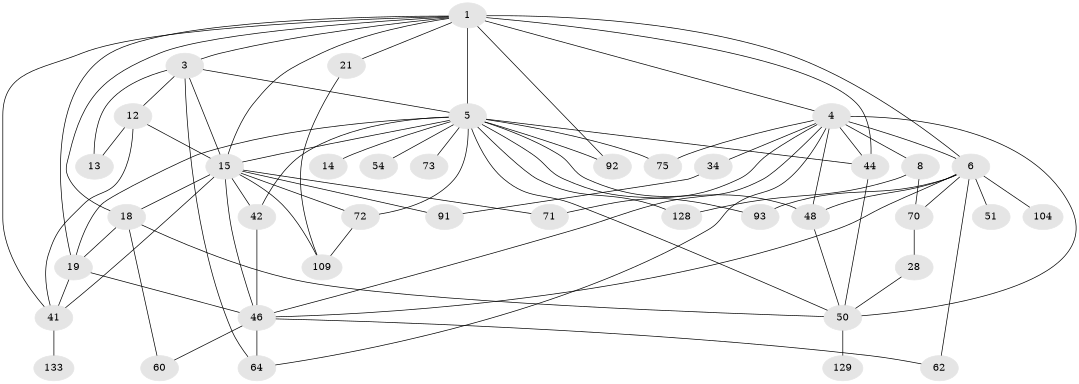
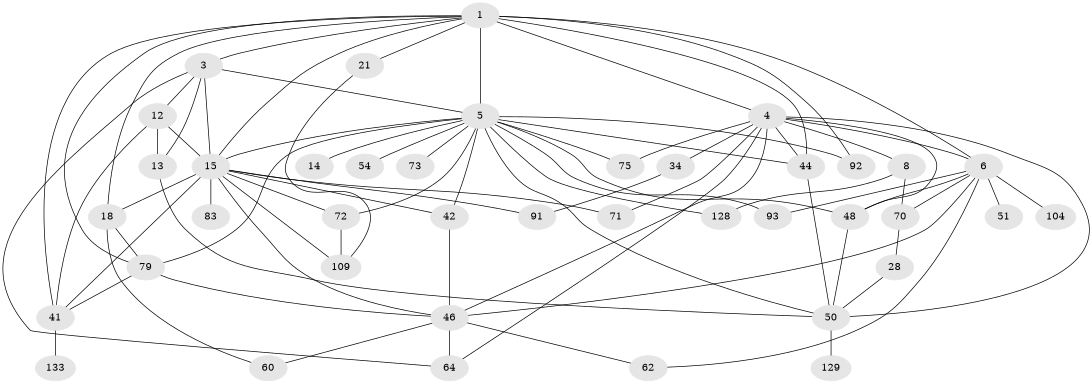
node "83": added
node "19": label "19" -> "79"
edge "18" -- "50": now "13" -- "50"
